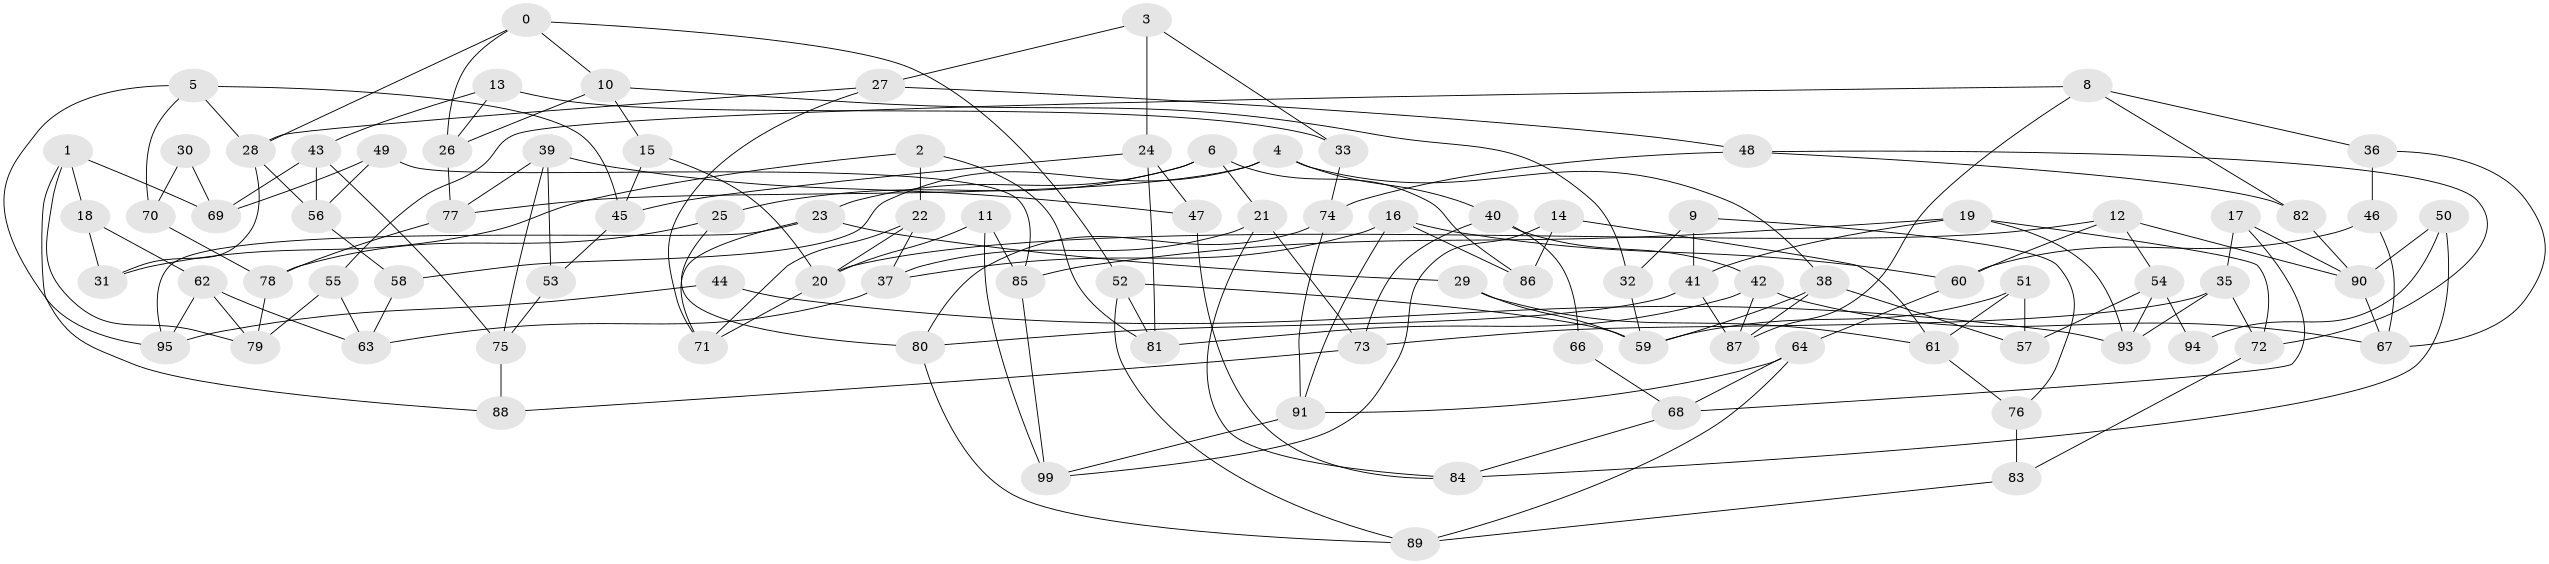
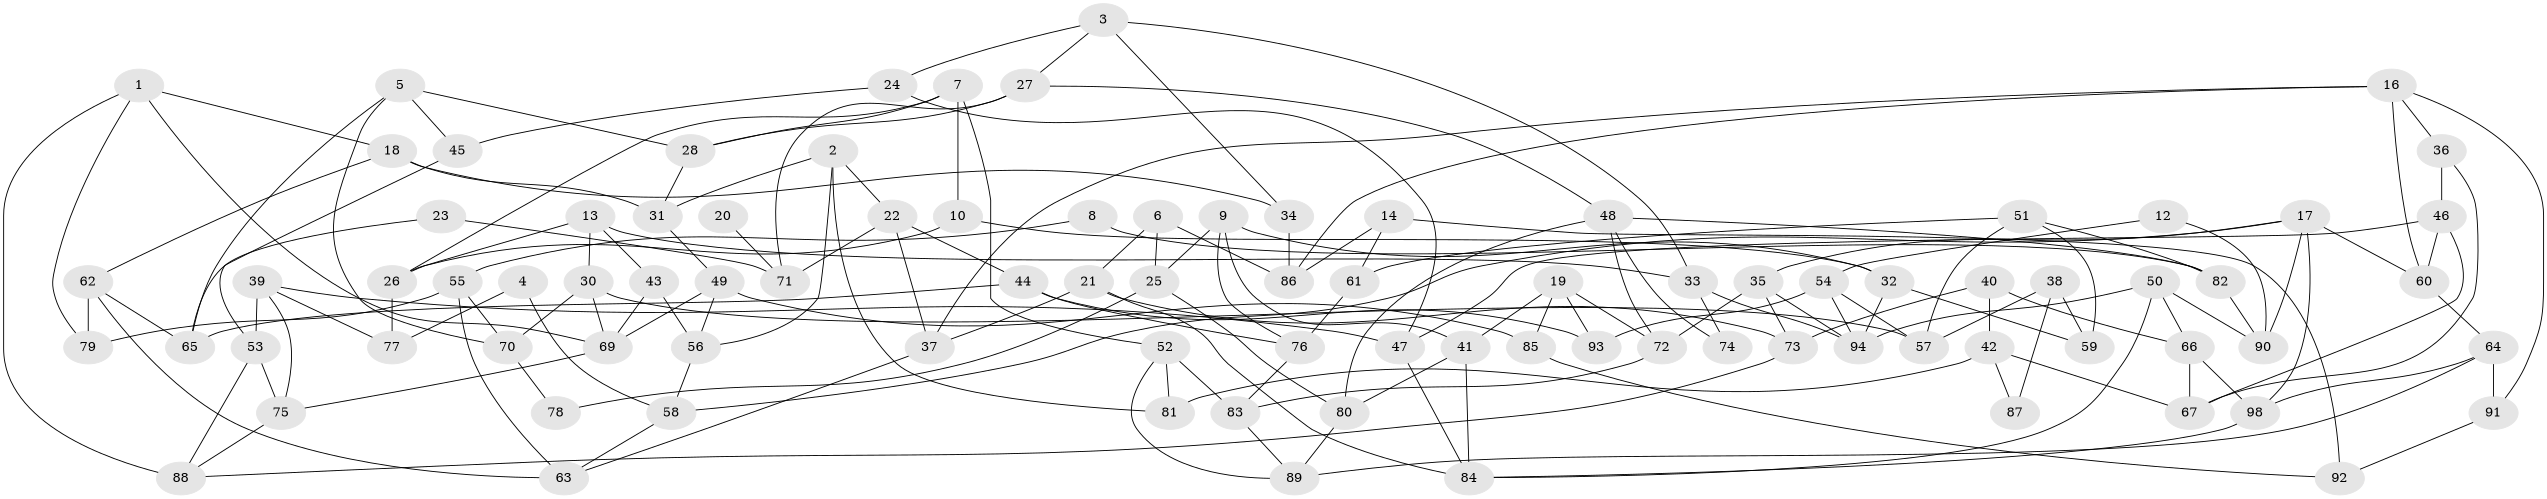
node "0": label "0" -> "7"
edge "8" -- "36": now "16" -- "36"
node "15": removed
edge "4" -- "38": removed
edge "28" -- "56": now "2" -- "56"
edge "6" -- "23": removed
edge "4" -- "40": removed
edge "8" -- "87": removed
node "11": removed
node "34": added
edge "24" -- "81": removed
edge "12" -- "20": removed
edge "46" -- "47": added
edge "74" -- "80": now "48" -- "80"
edge "51" -- "82": added
edge "77" -- "78": removed
edge "12" -- "60": now "17" -- "60"
edge "31" -- "49": added
edge "22" -- "20": now "22" -- "44"
edge "9" -- "25": added
edge "13" -- "30": added
edge "43" -- "75": now "69" -- "75"
edge "17" -- "58": added
node "29": removed
edge "52" -- "59": now "52" -- "83"
edge "74" -- "91": removed
edge "78" -- "79": removed
edge "55" -- "70": added
edge "30" -- "57": added
edge "41" -- "87": now "41" -- "84"
edge "33" -- "94": added
edge "50" -- "66": added
edge "90" -- "67": now "66" -- "67"
edge "35" -- "93": now "35" -- "94"
edge "32" -- "94": added
edge "44" -- "76": added
node "95": label "95" -> "65"
edge "53" -- "88": added
node "68": label "68" -> "98"
node "99": label "99" -> "92"
